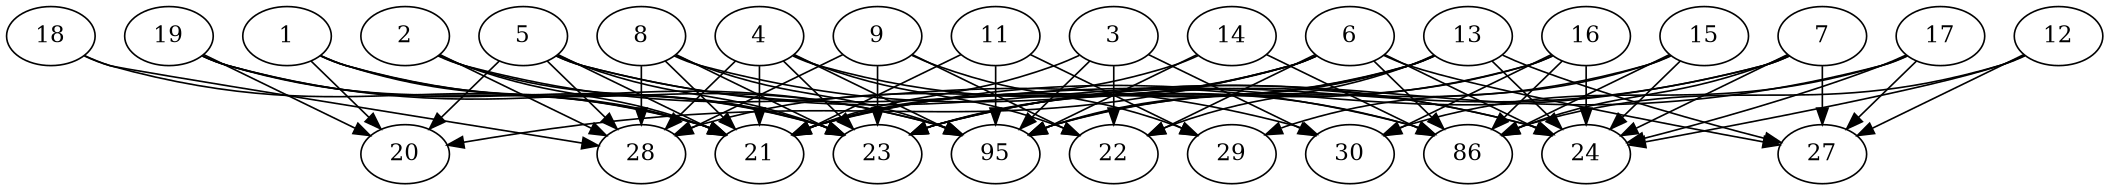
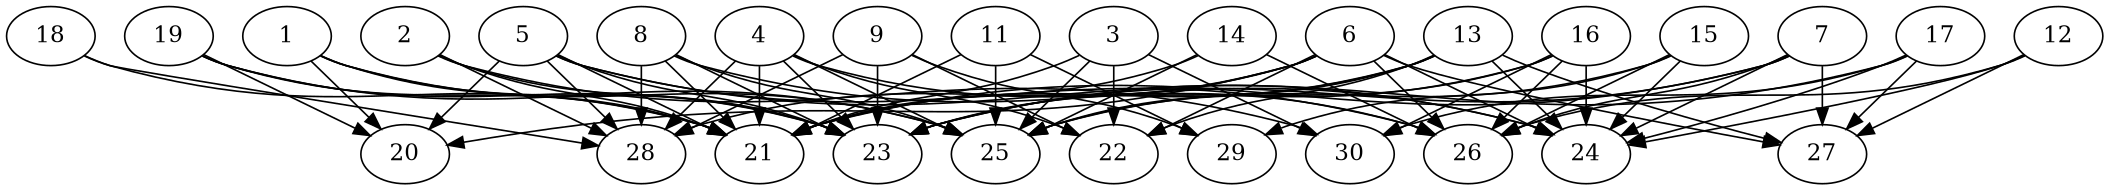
node "95": label "95" -> "25"
node "86": label "86" -> "26"
